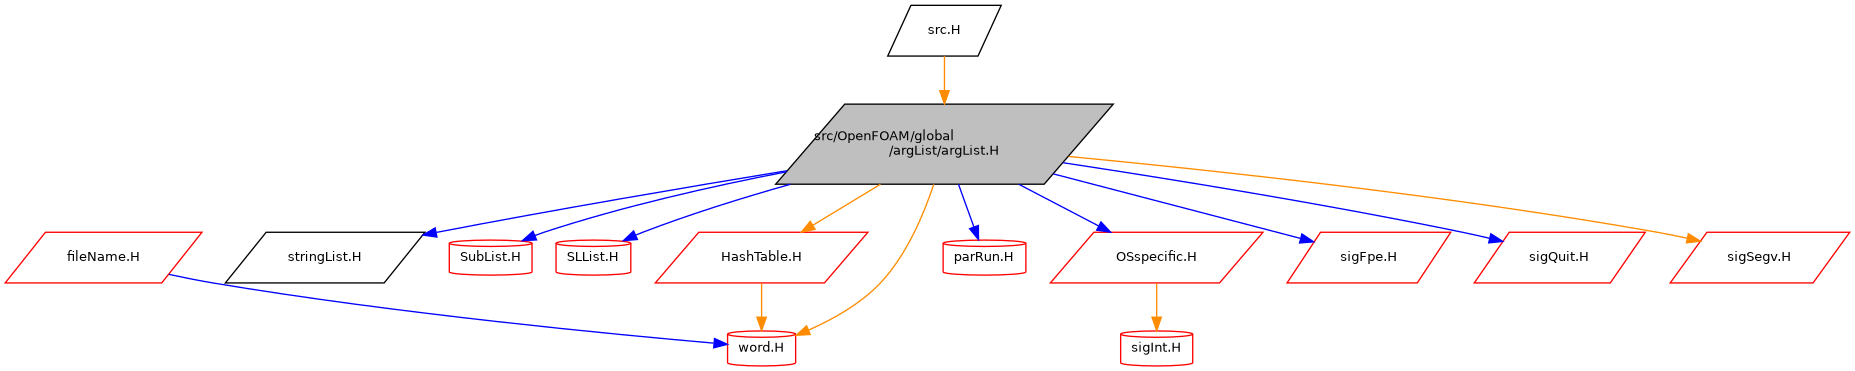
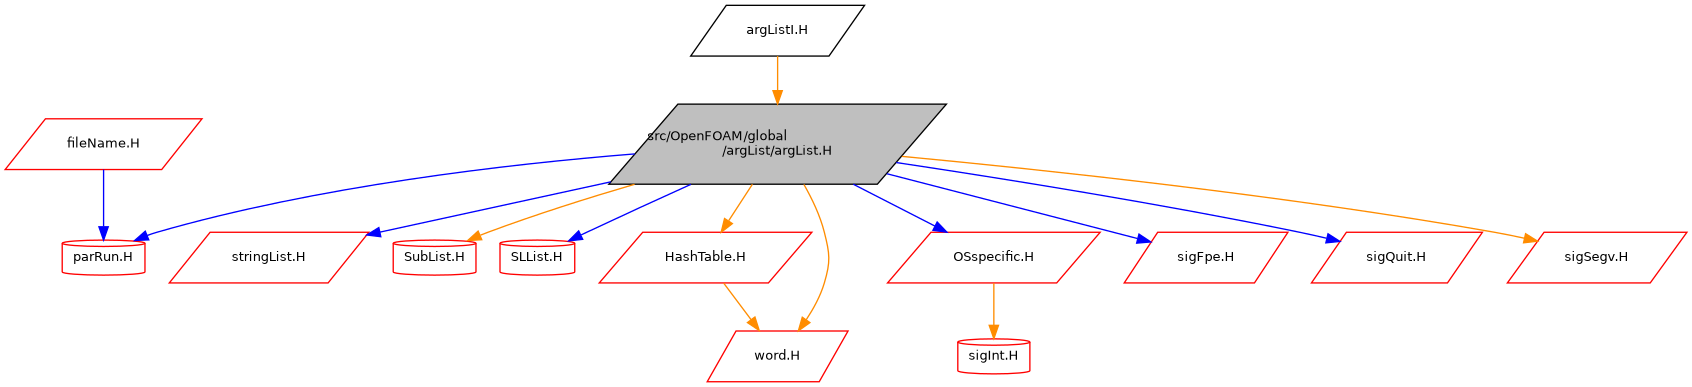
node "src.H": label "src.H" -> "argListI.H"
edge "src/OpenFOAM/global /argList/argList.H" -> "SubList.H": color blue -> darkorange
node "stringList.H": color black -> red
edge "fileName.H" -> "word.H": now "fileName.H" -> "parRun.H"
node "word.H": shape cylinder -> parallelogram
